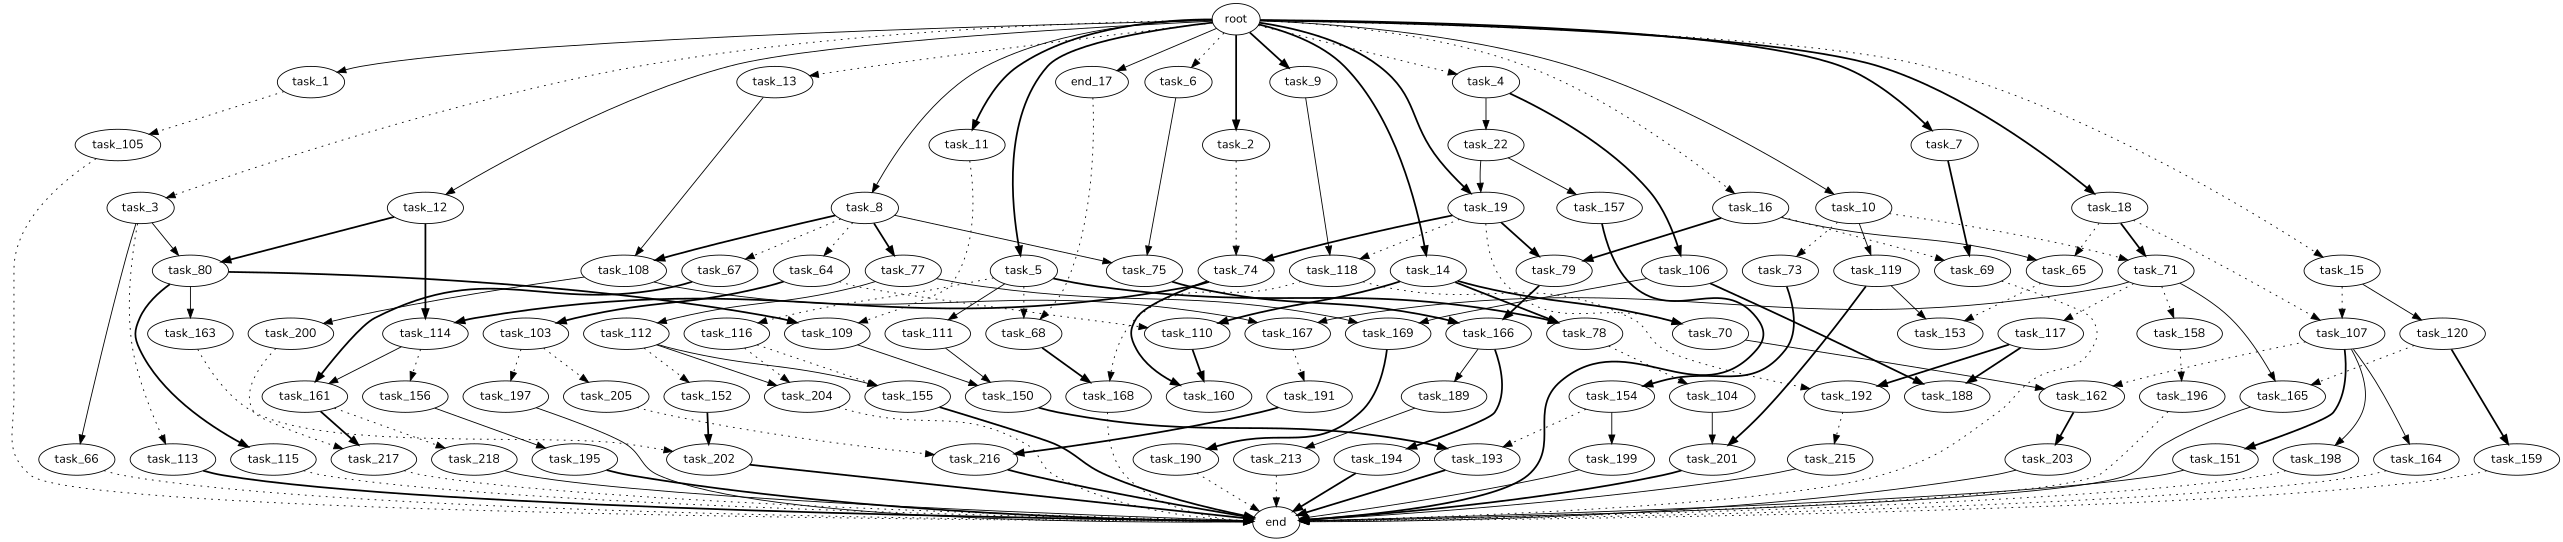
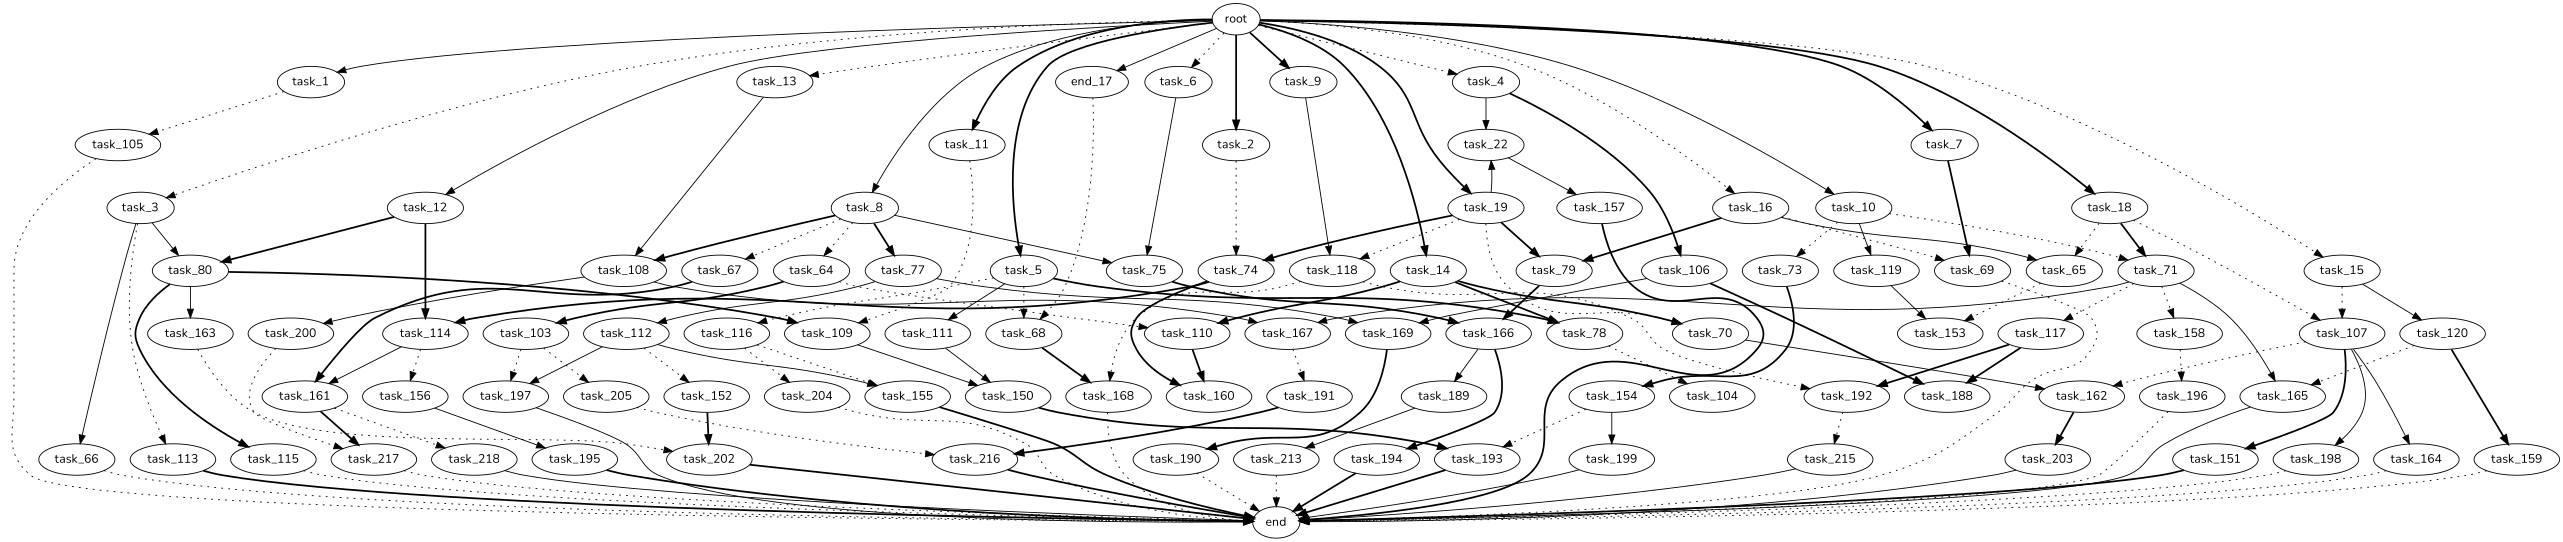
edge "task_22" -> "task_19": reversed
edge "task_112" -> "task_204": now "task_112" -> "task_197"
node "task_201": removed
edge "task_151" -> "end": style solid -> bold
